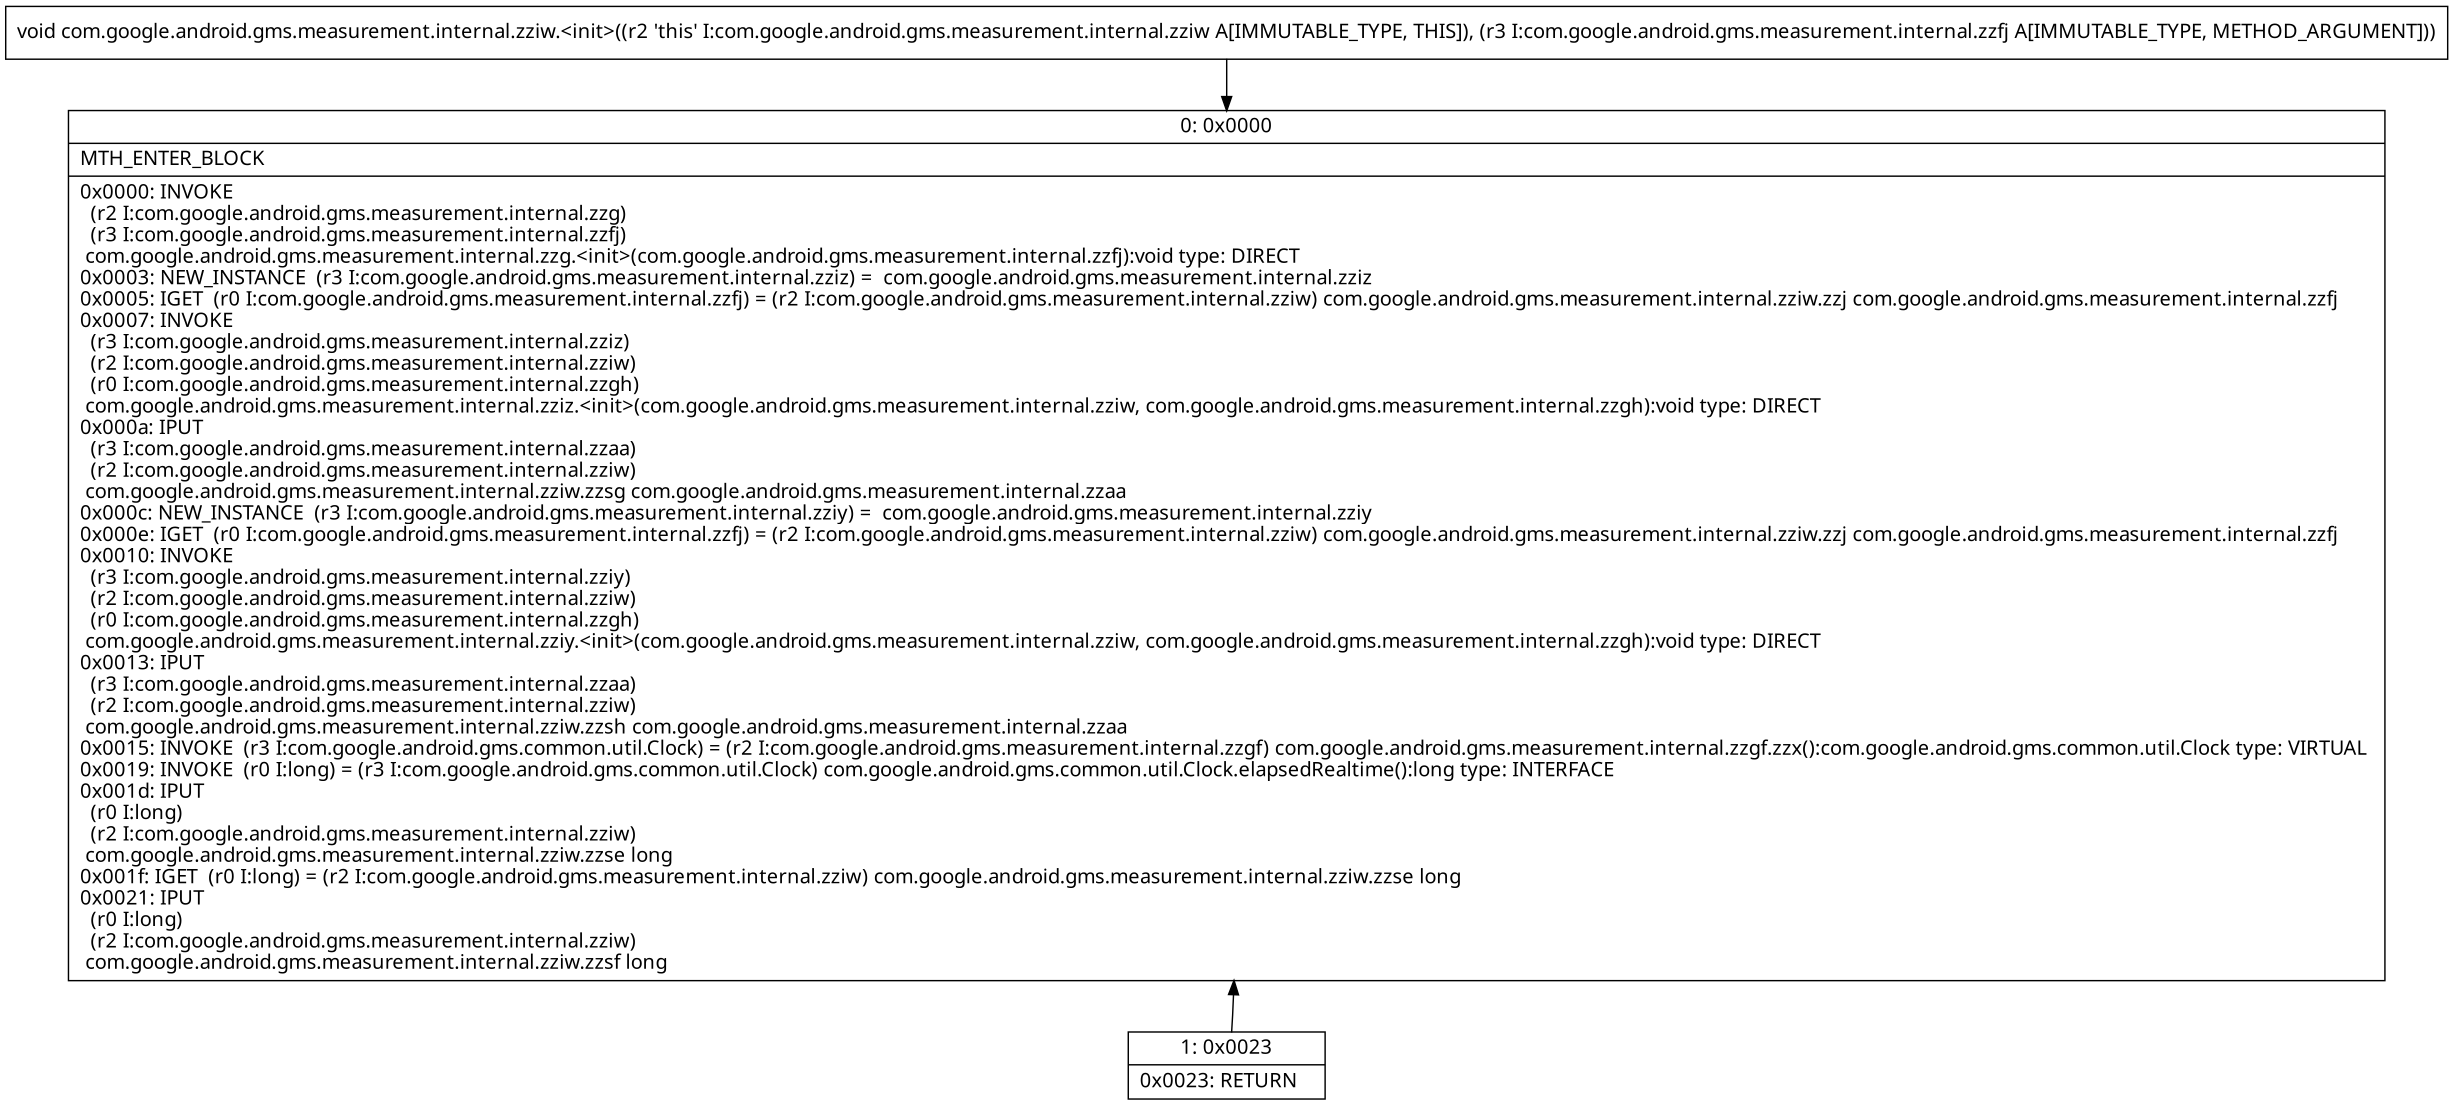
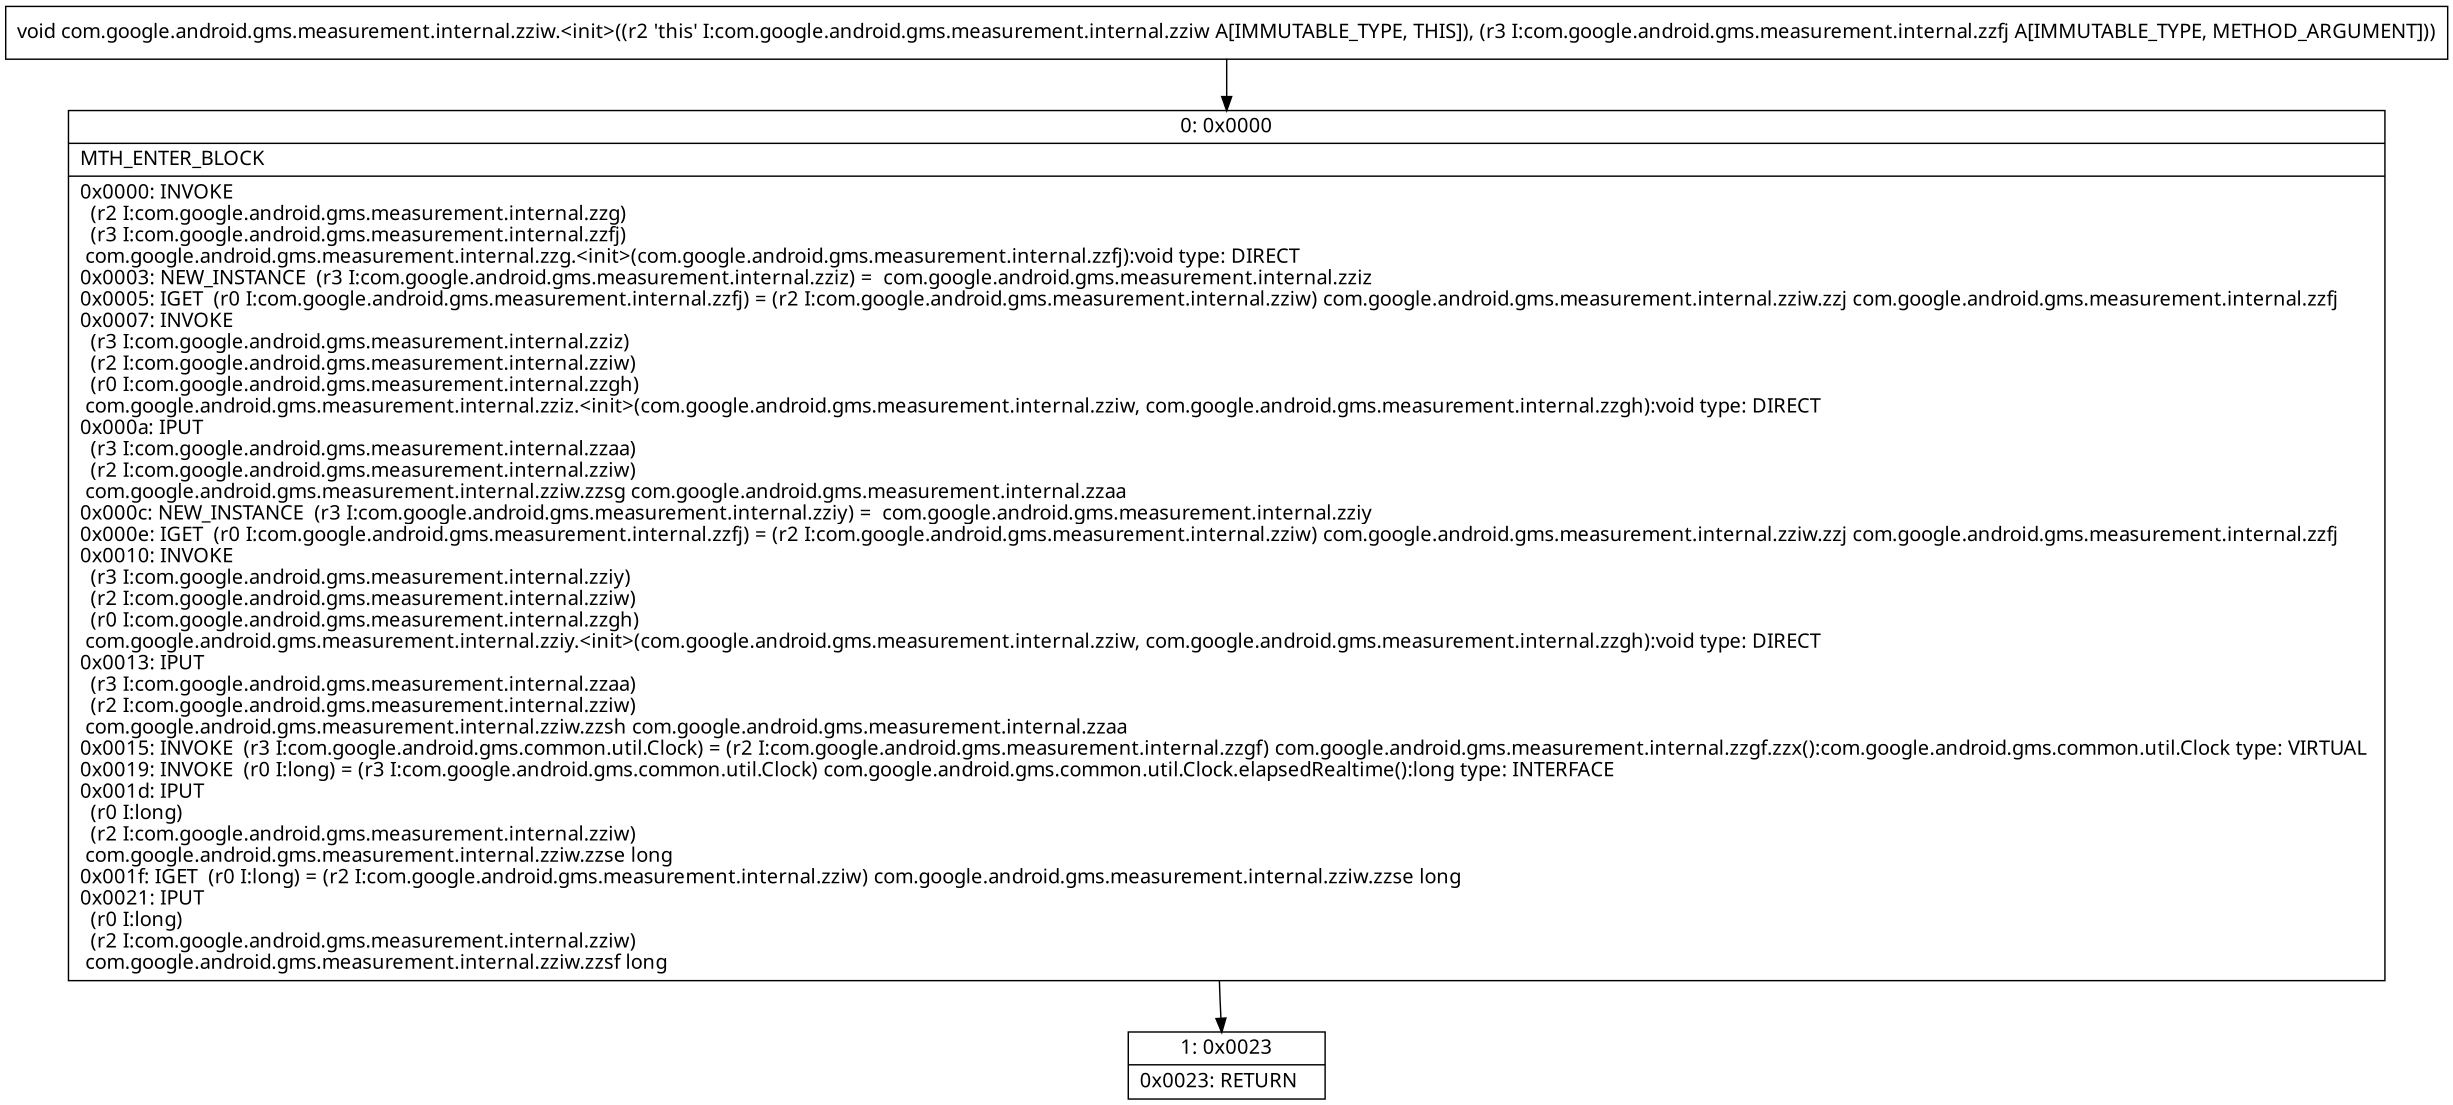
edge "1: 0x0023" -> "0: 0x0000": reversed
